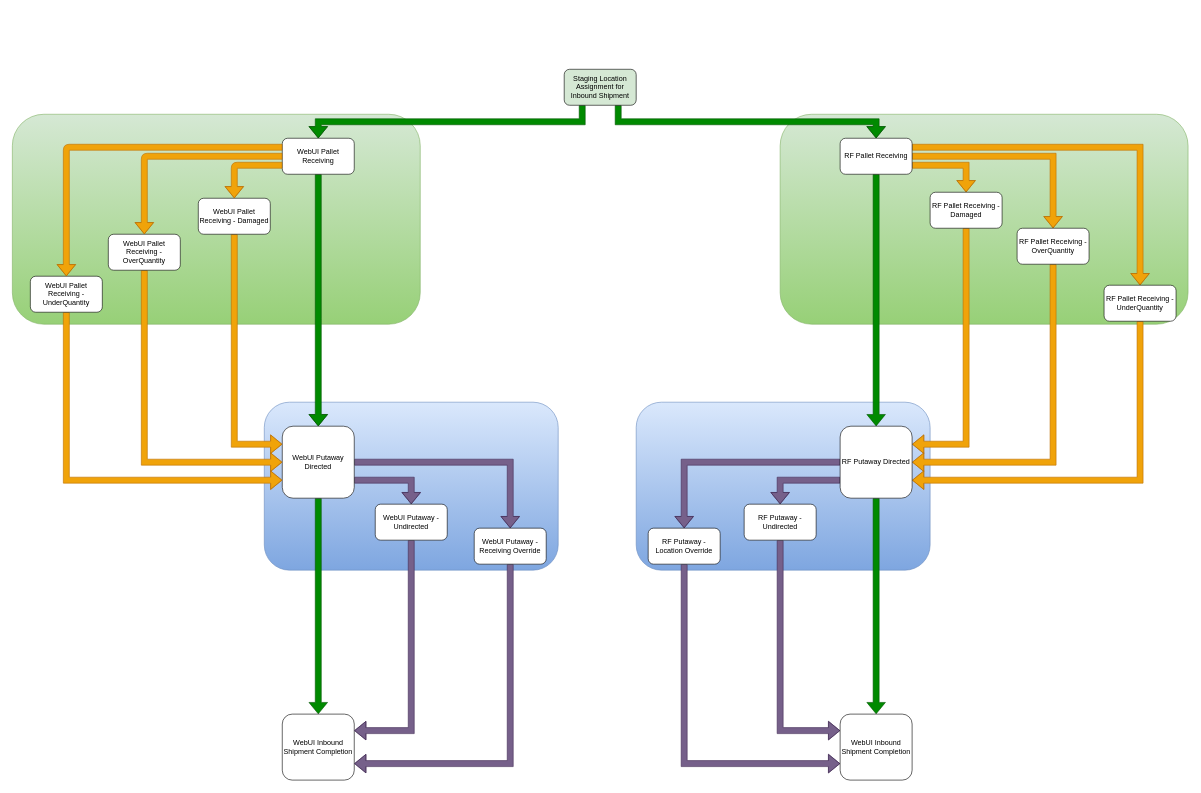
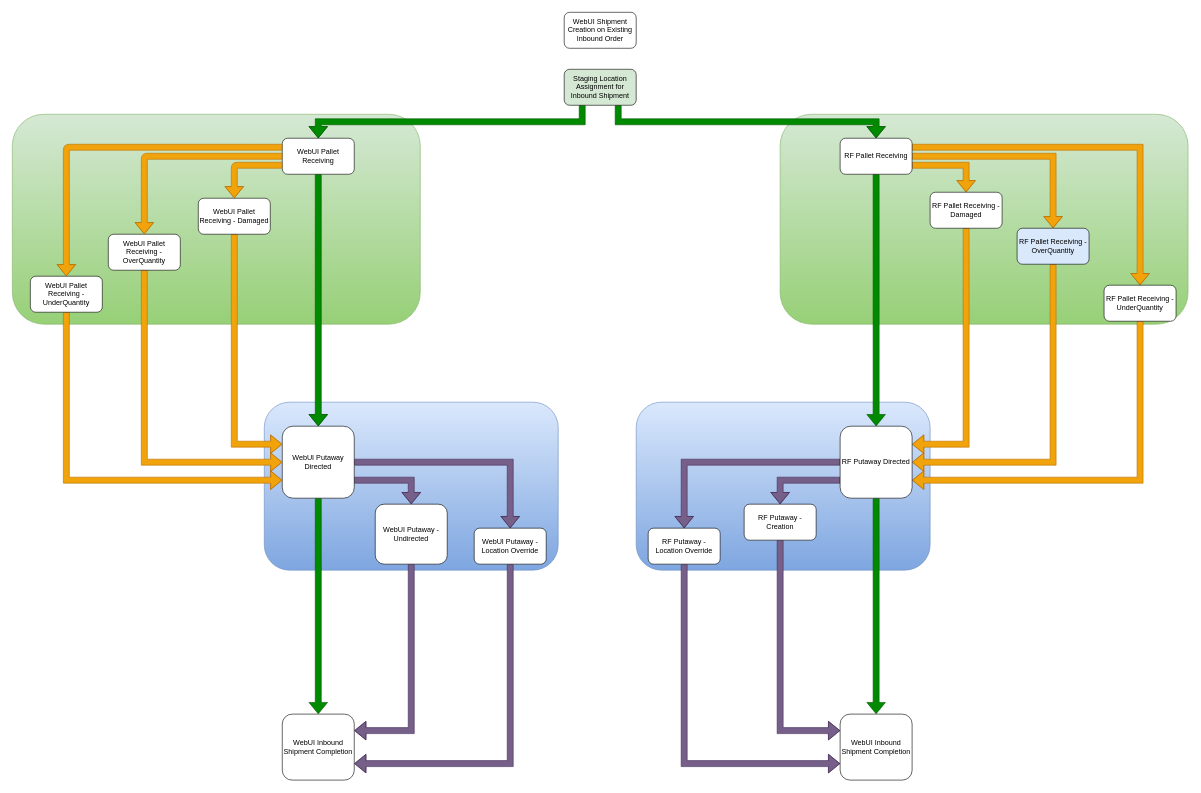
node "WebUI Shipment Creation on Existing Inbound Order": added
node "RF Pallet Receiving - OverQuantity": fillcolor #ffffff -> #dae8fc
node "WebUI Putaway -Undirected": size 72x36 -> 72x60
node "RF Putaway -Undirected": label "RF Putaway -Undirected" -> "RF Putaway -Creation"
node "WebUI Putaway - Receiving Override": label "WebUI Putaway - Receiving Override" -> "WebUI Putaway - Location Override"
